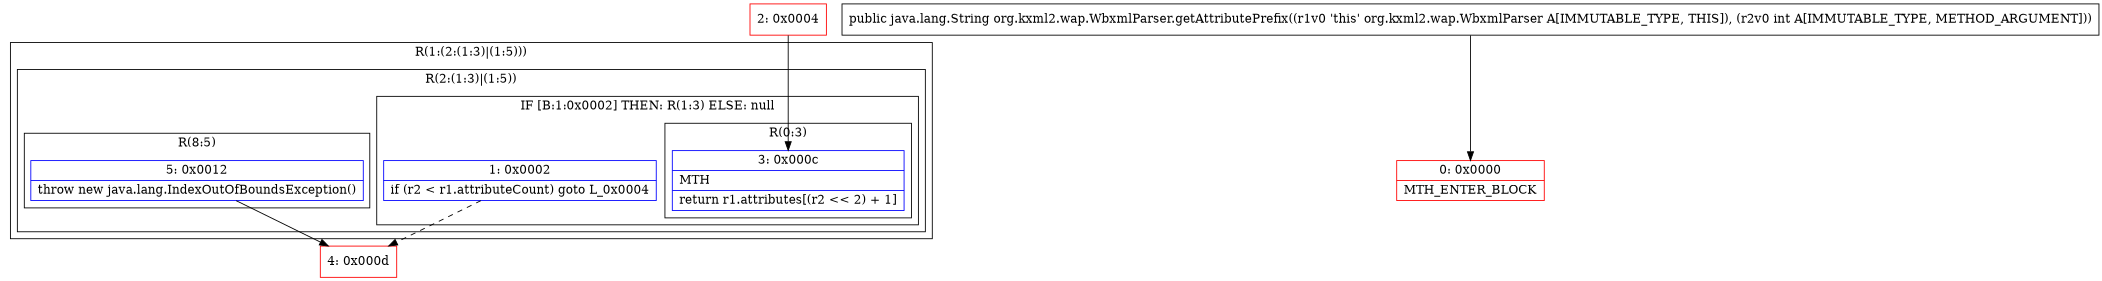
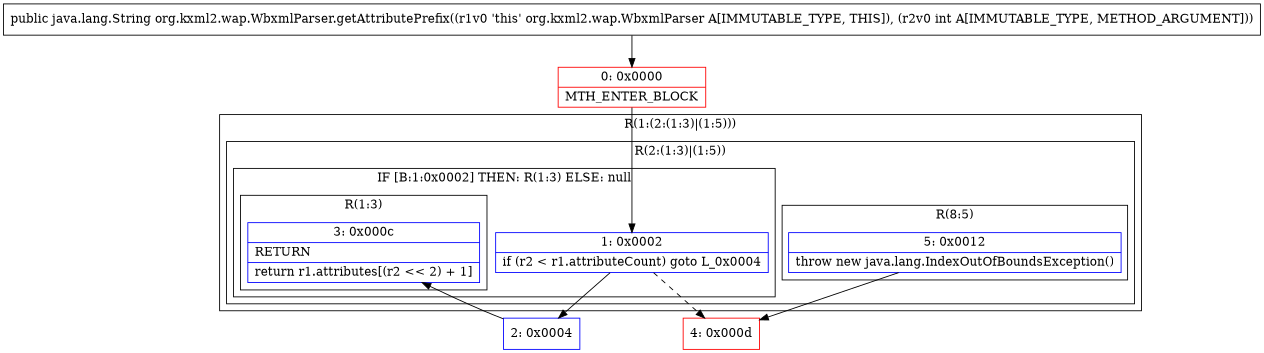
node "2: 0x0004": color red -> blue
cluster "R(0:3)": label "R(0:3)" -> "R(1:3)"
edge "0: 0x0000" -> "1: 0x0002": added
node "3: 0x000c": text "MTH" -> "RETURN"
edge "1: 0x0002" -> "2: 0x0004": added
